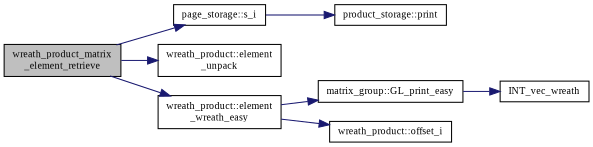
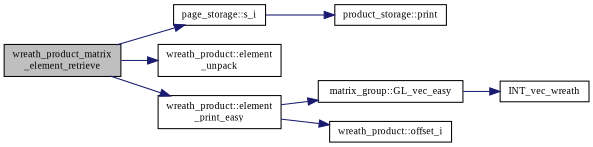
node "matrix_group::GL_print_easy": label "matrix_group::GL_print_easy" -> "matrix_group::GL_vec_easy"
node "wreath_product::element _wreath_easy": label "wreath_product::element _wreath_easy" -> "wreath_product::element _print_easy"
